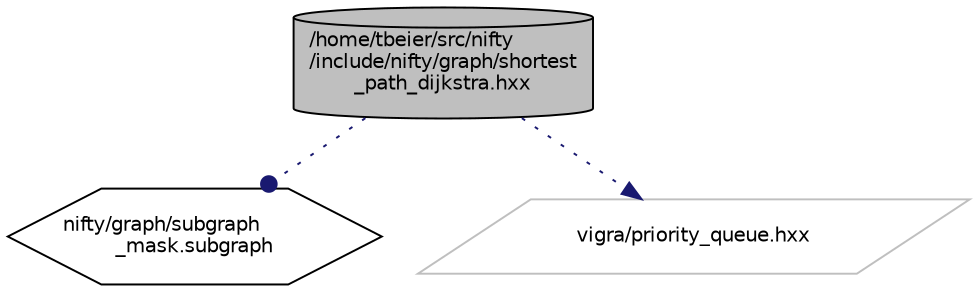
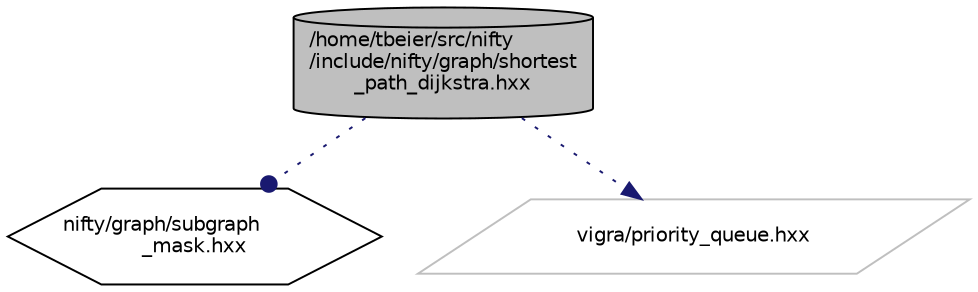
node "nifty/graph/subgraph _mask.subgraph": label "nifty/graph/subgraph _mask.subgraph" -> "nifty/graph/subgraph _mask.hxx"
